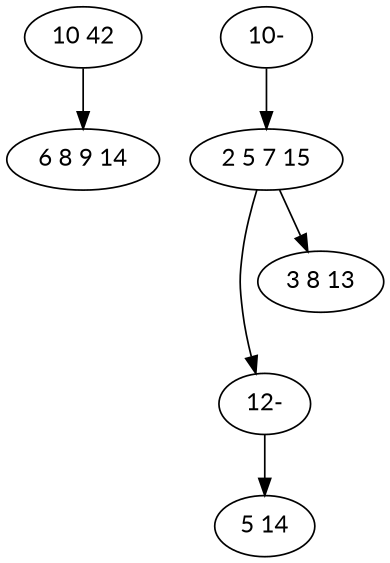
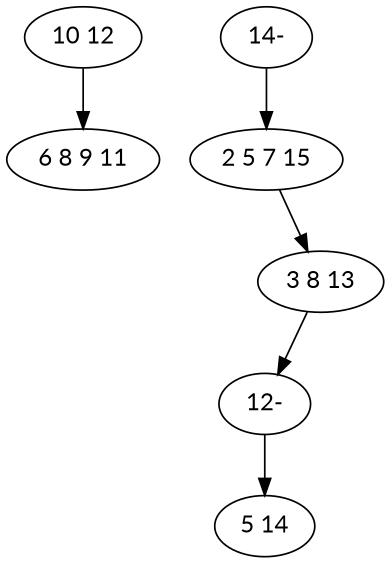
node "10 42": label "10 42" -> "10 12"
node "10-": label "10-" -> "14-"
node "6 8 9 14": label "6 8 9 14" -> "6 8 9 11"
edge "2 5 7 15" -> "12-": now "3 8 13" -> "12-"
